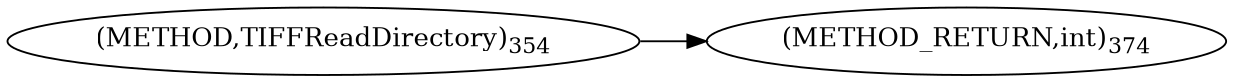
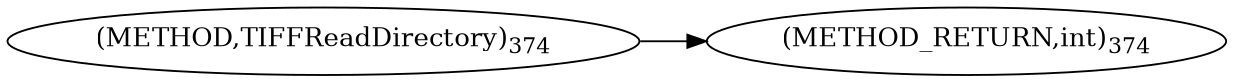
node "(METHOD,TIFFReadDirectory)": text "354" -> "374"
